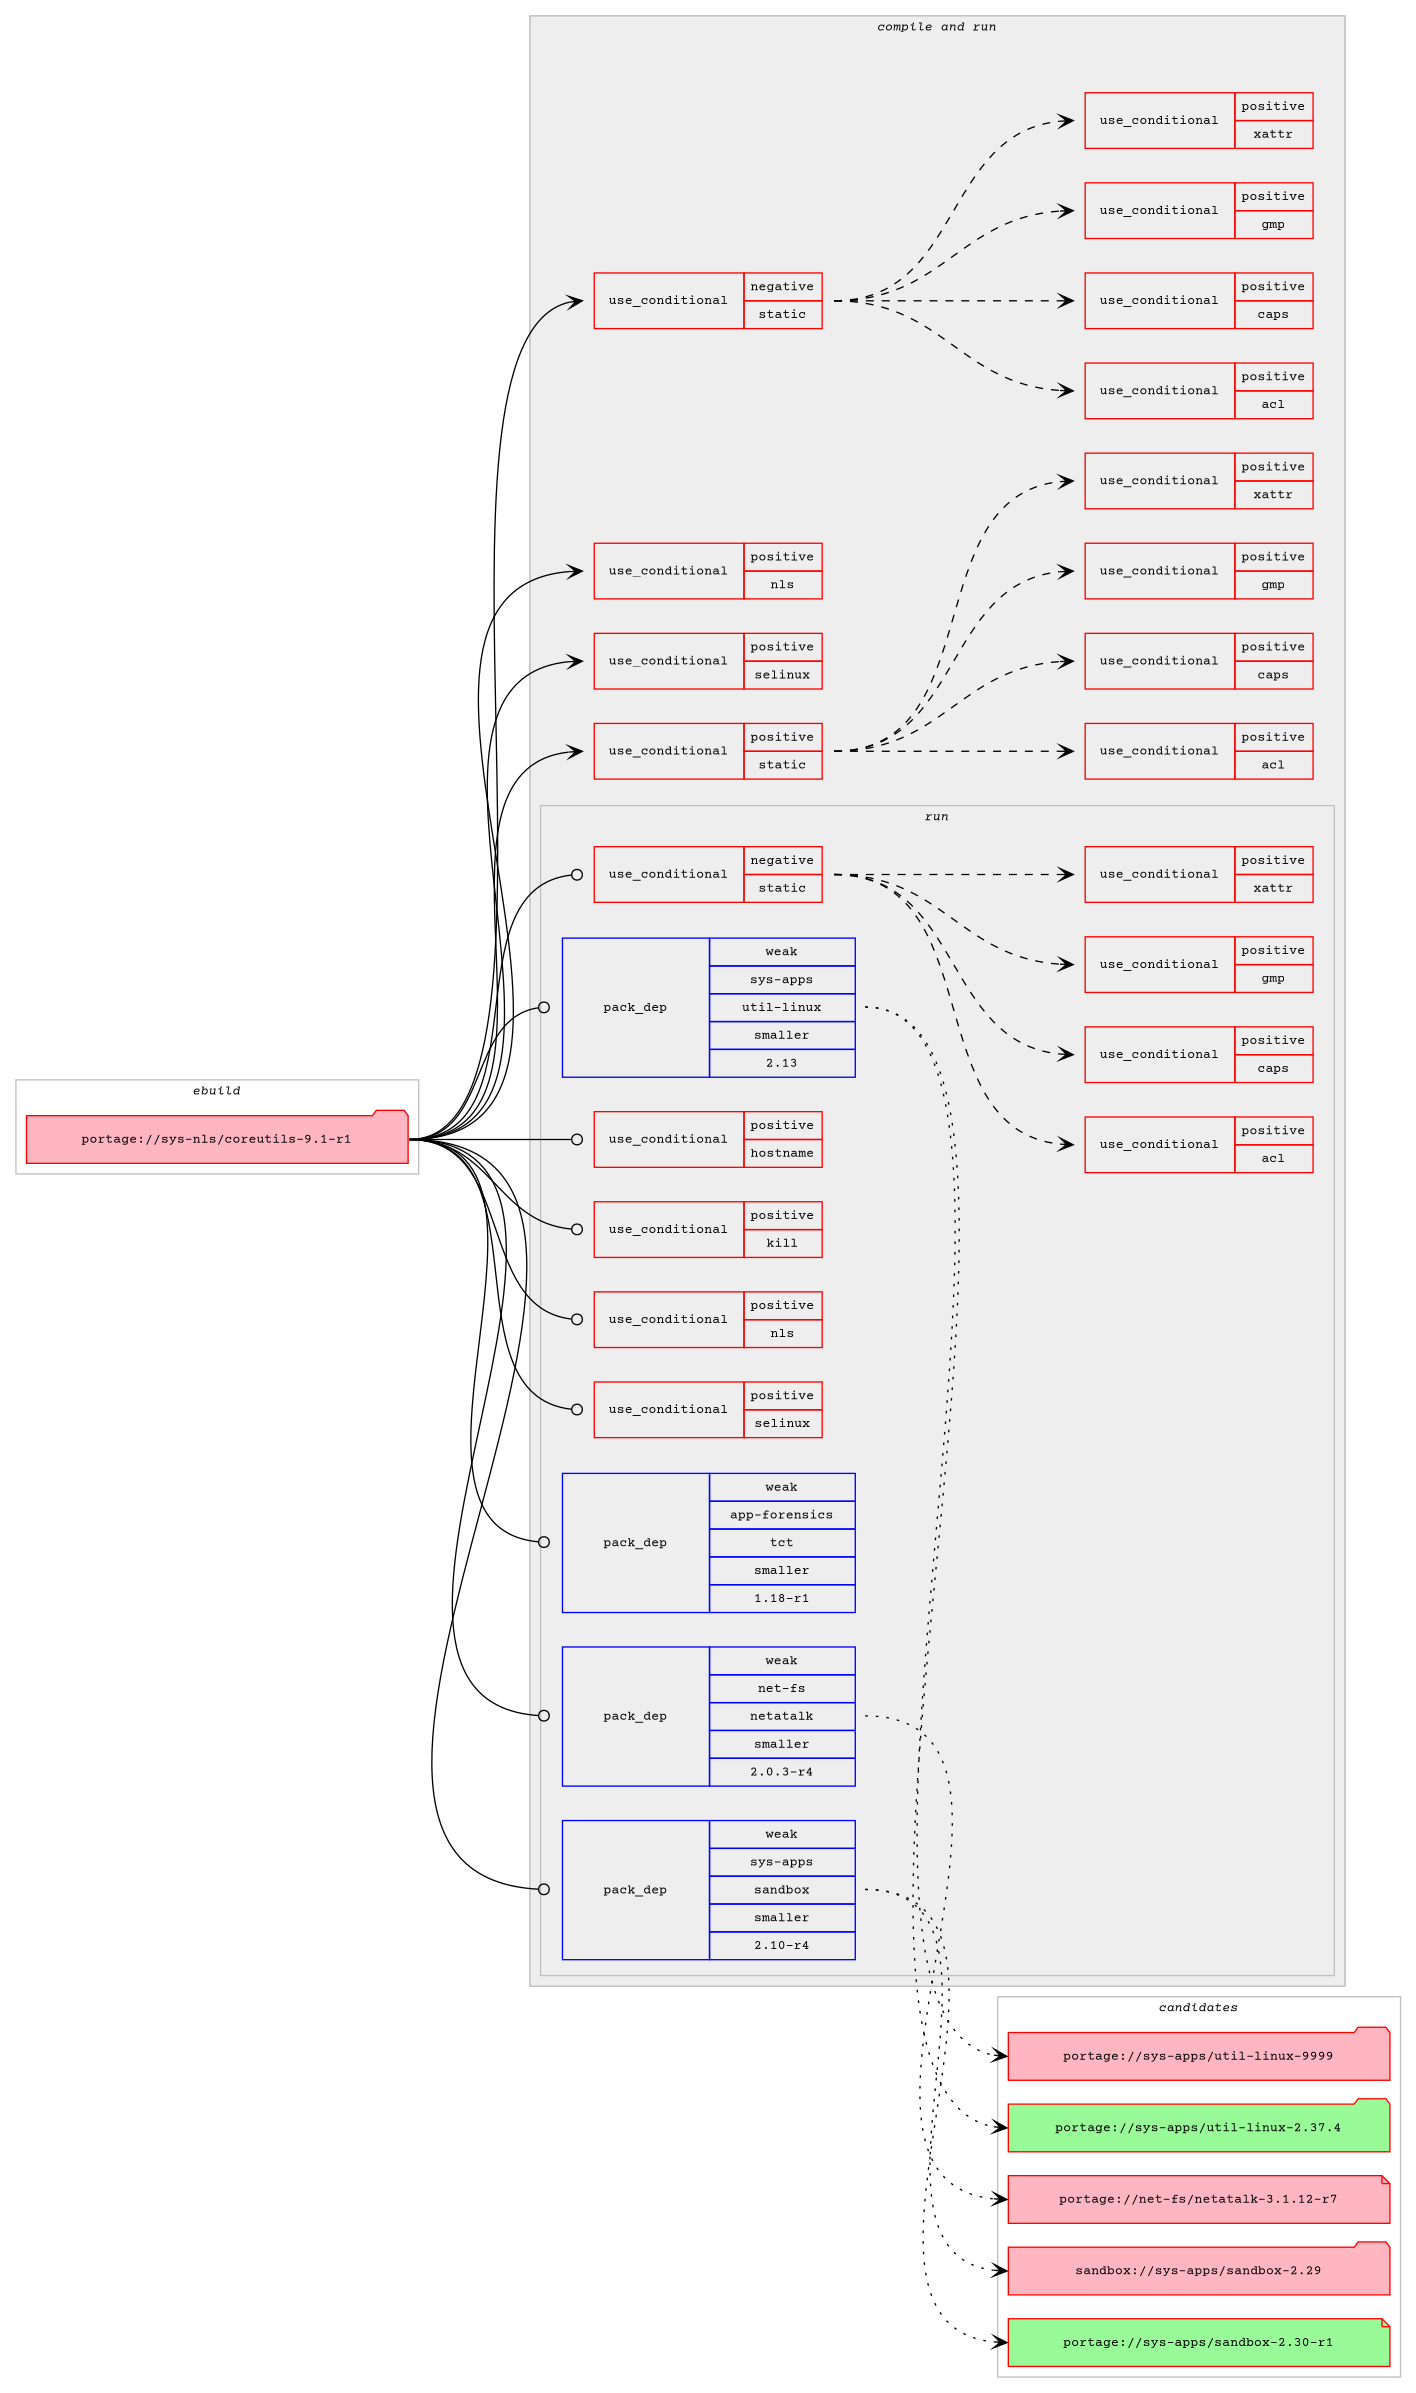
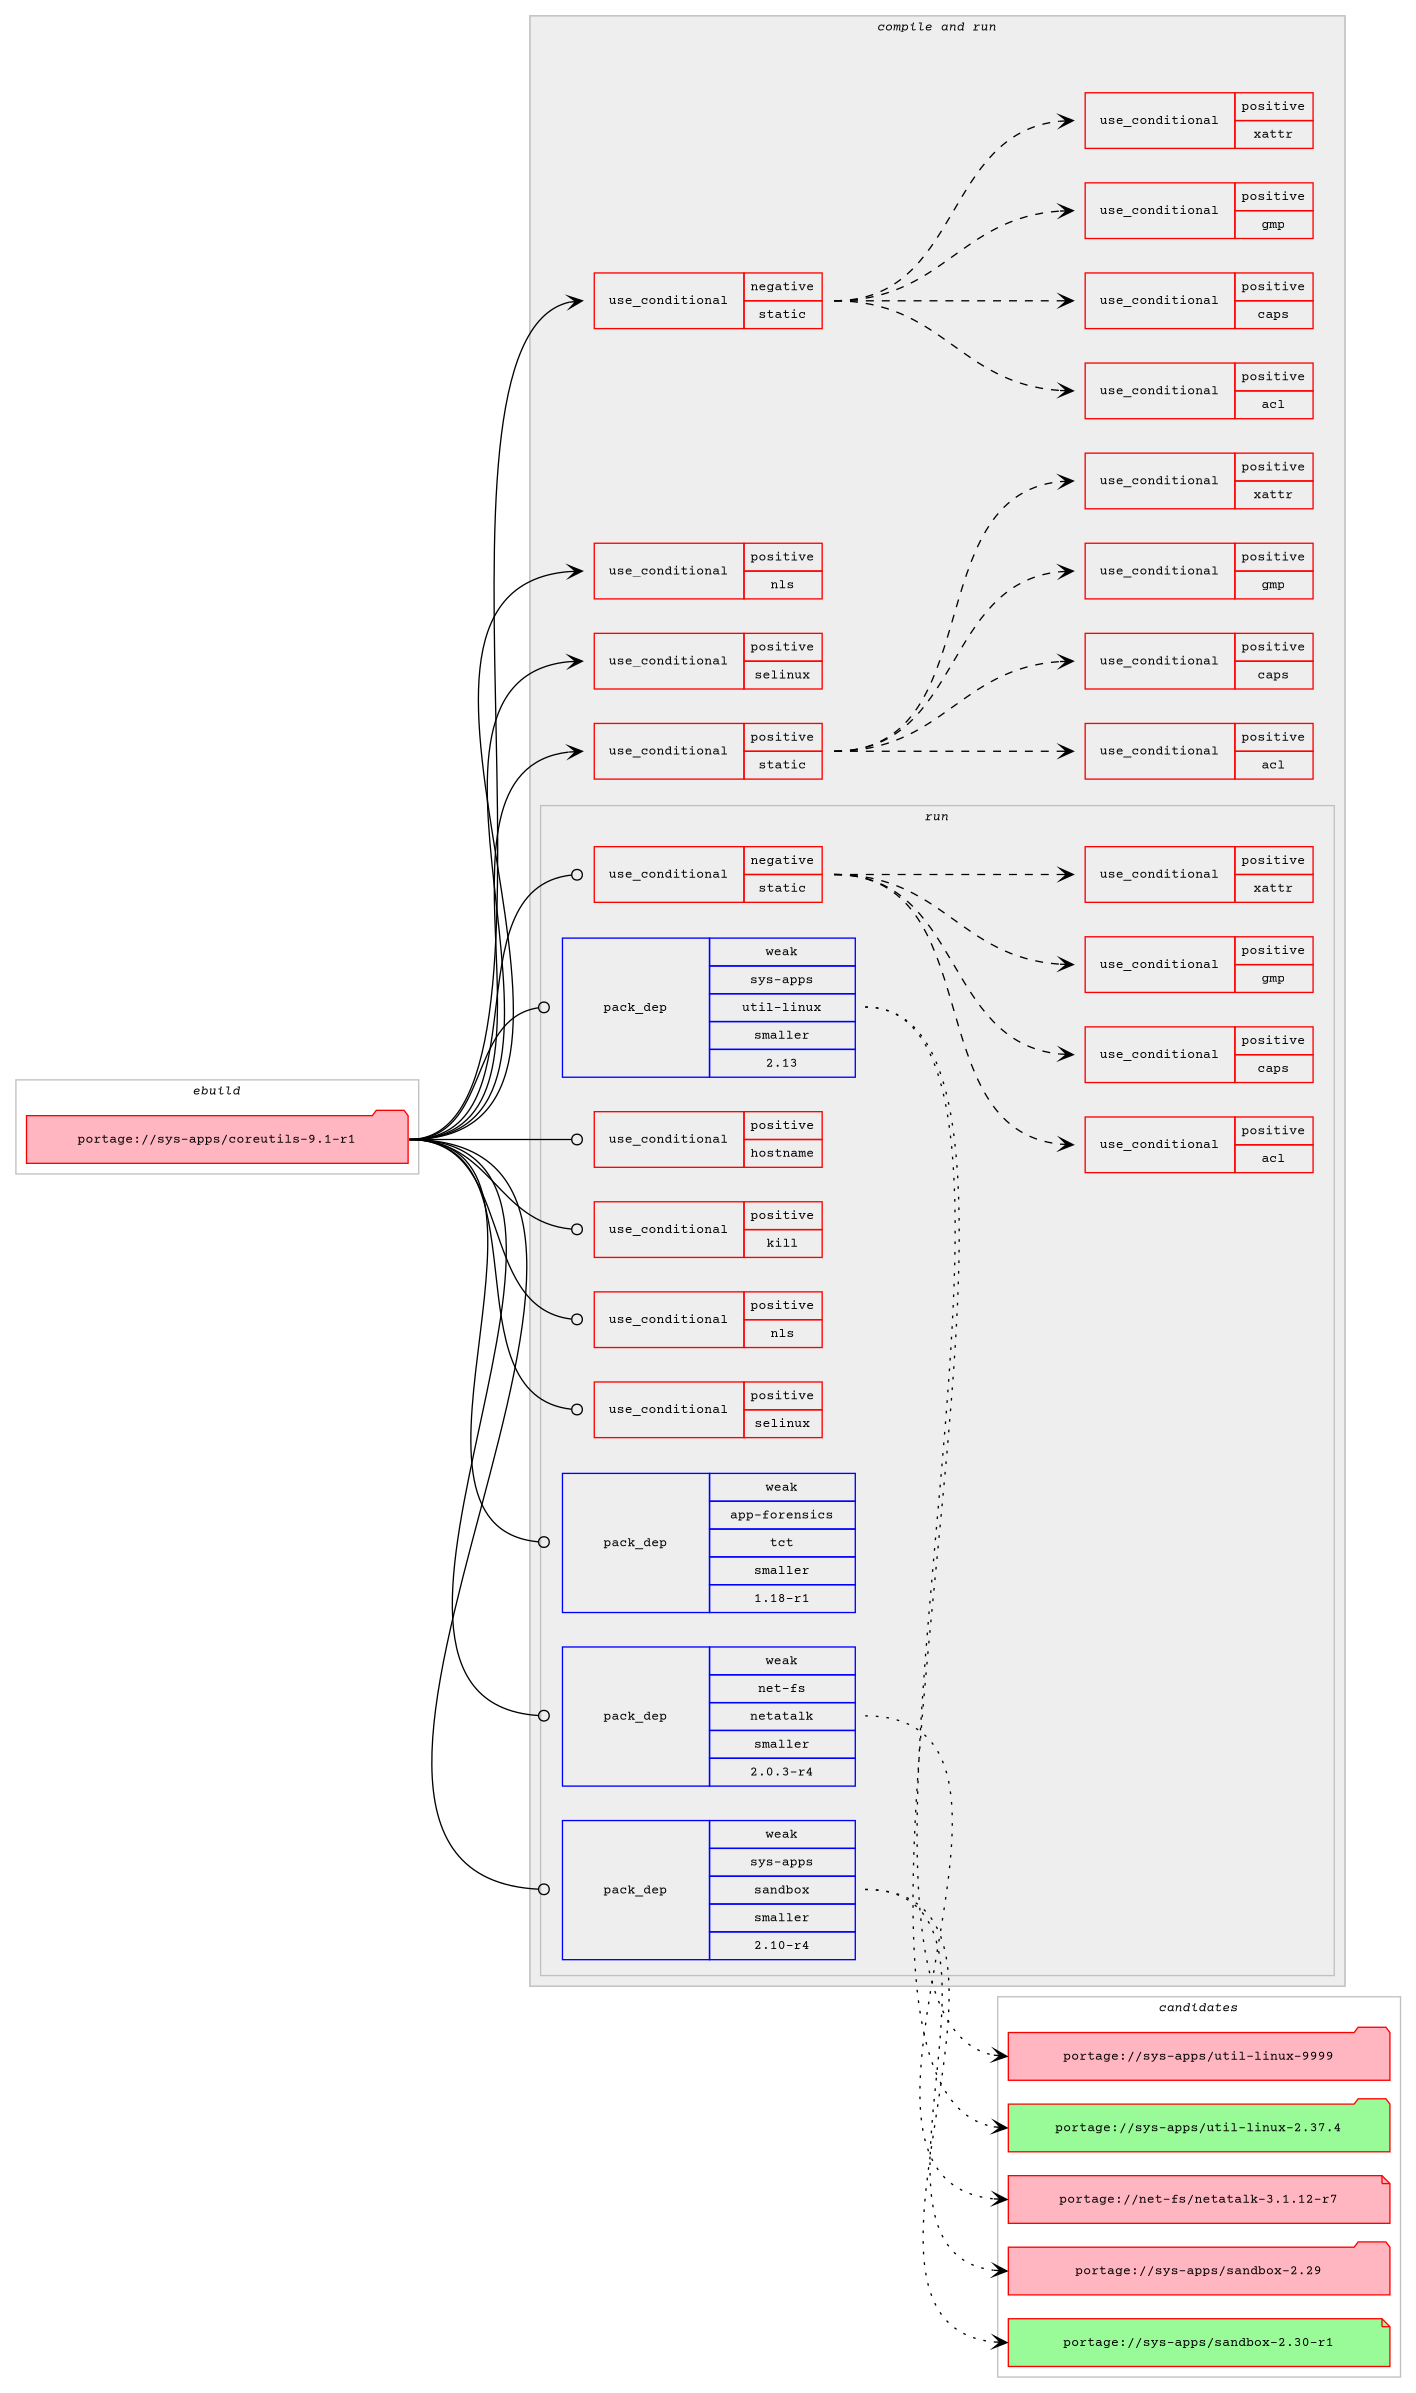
node "portage://sys-nls/coreutils-9.1-r1": label "portage://sys-nls/coreutils-9.1-r1" -> "portage://sys-apps/coreutils-9.1-r1"
node "sandbox://sys-apps/sandbox-2.29": label "sandbox://sys-apps/sandbox-2.29" -> "portage://sys-apps/sandbox-2.29"
